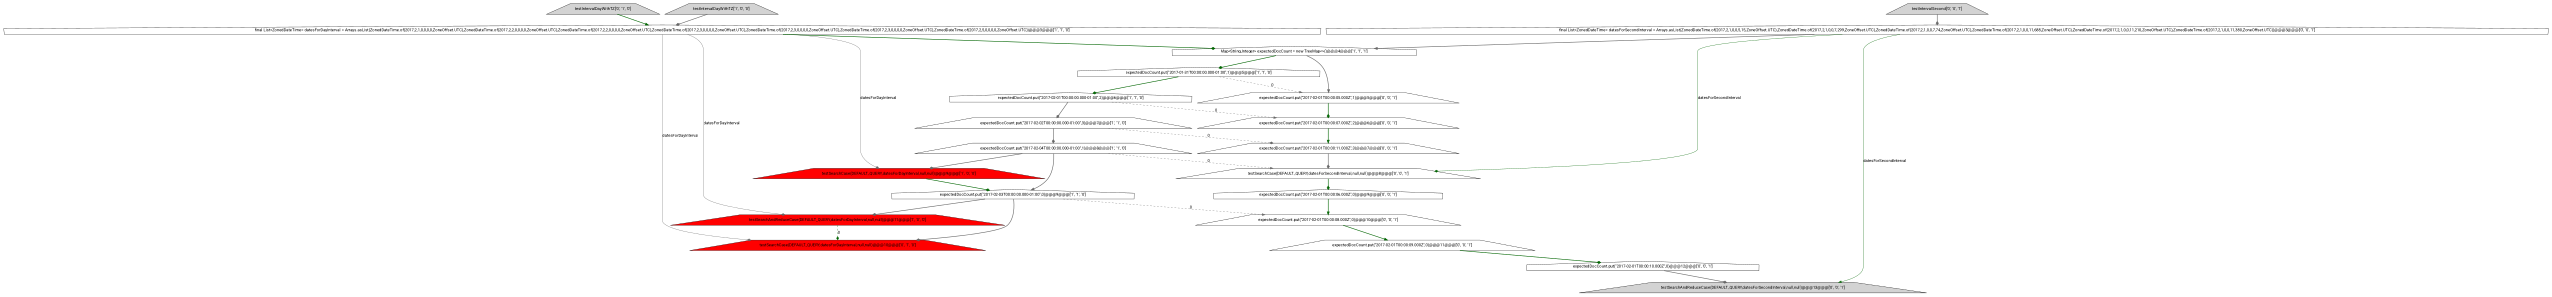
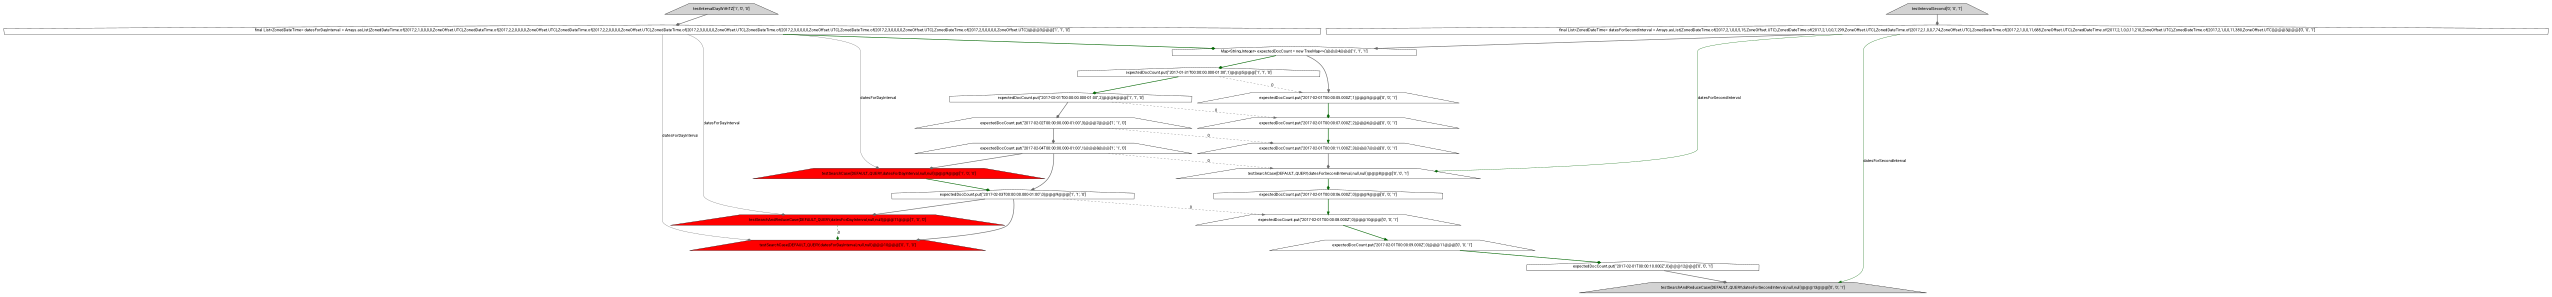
node "testIntervalDayWithTZ['0', '1', '0']": removed
